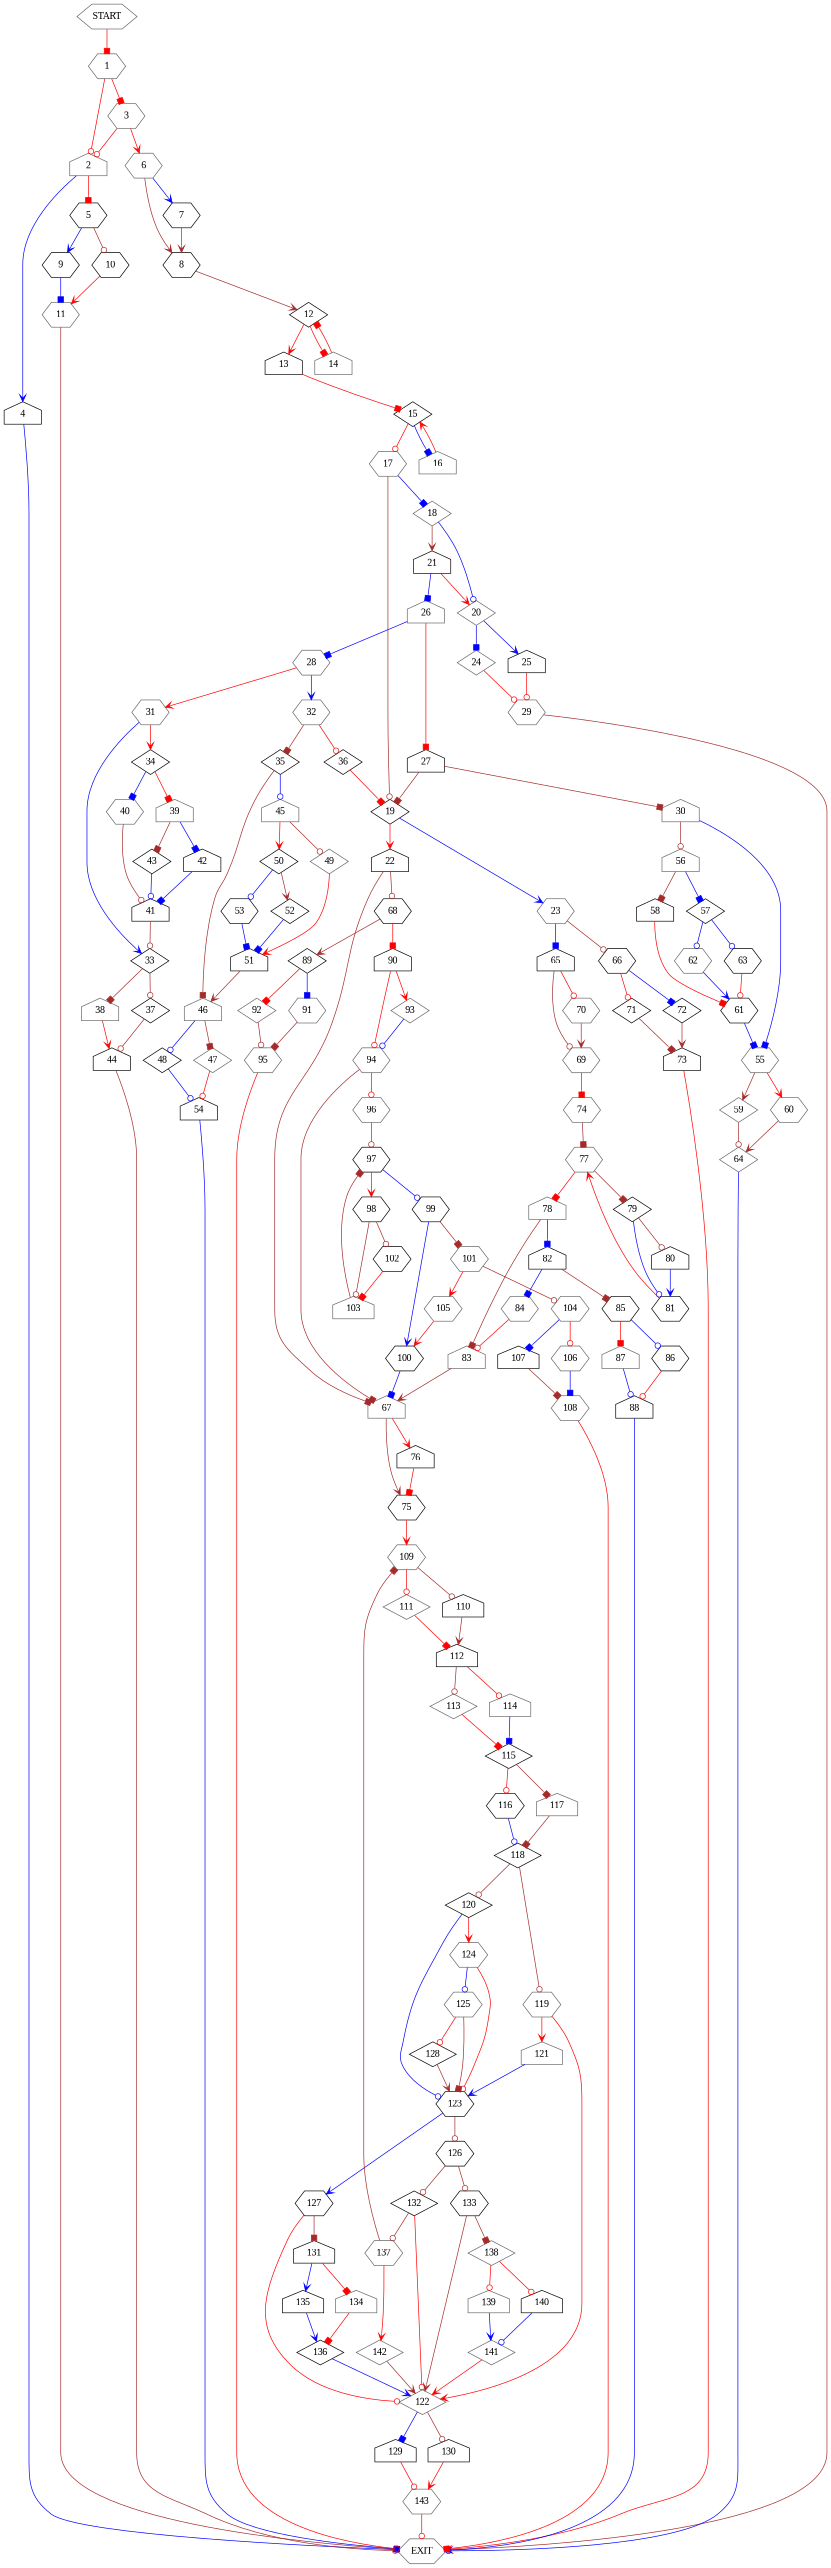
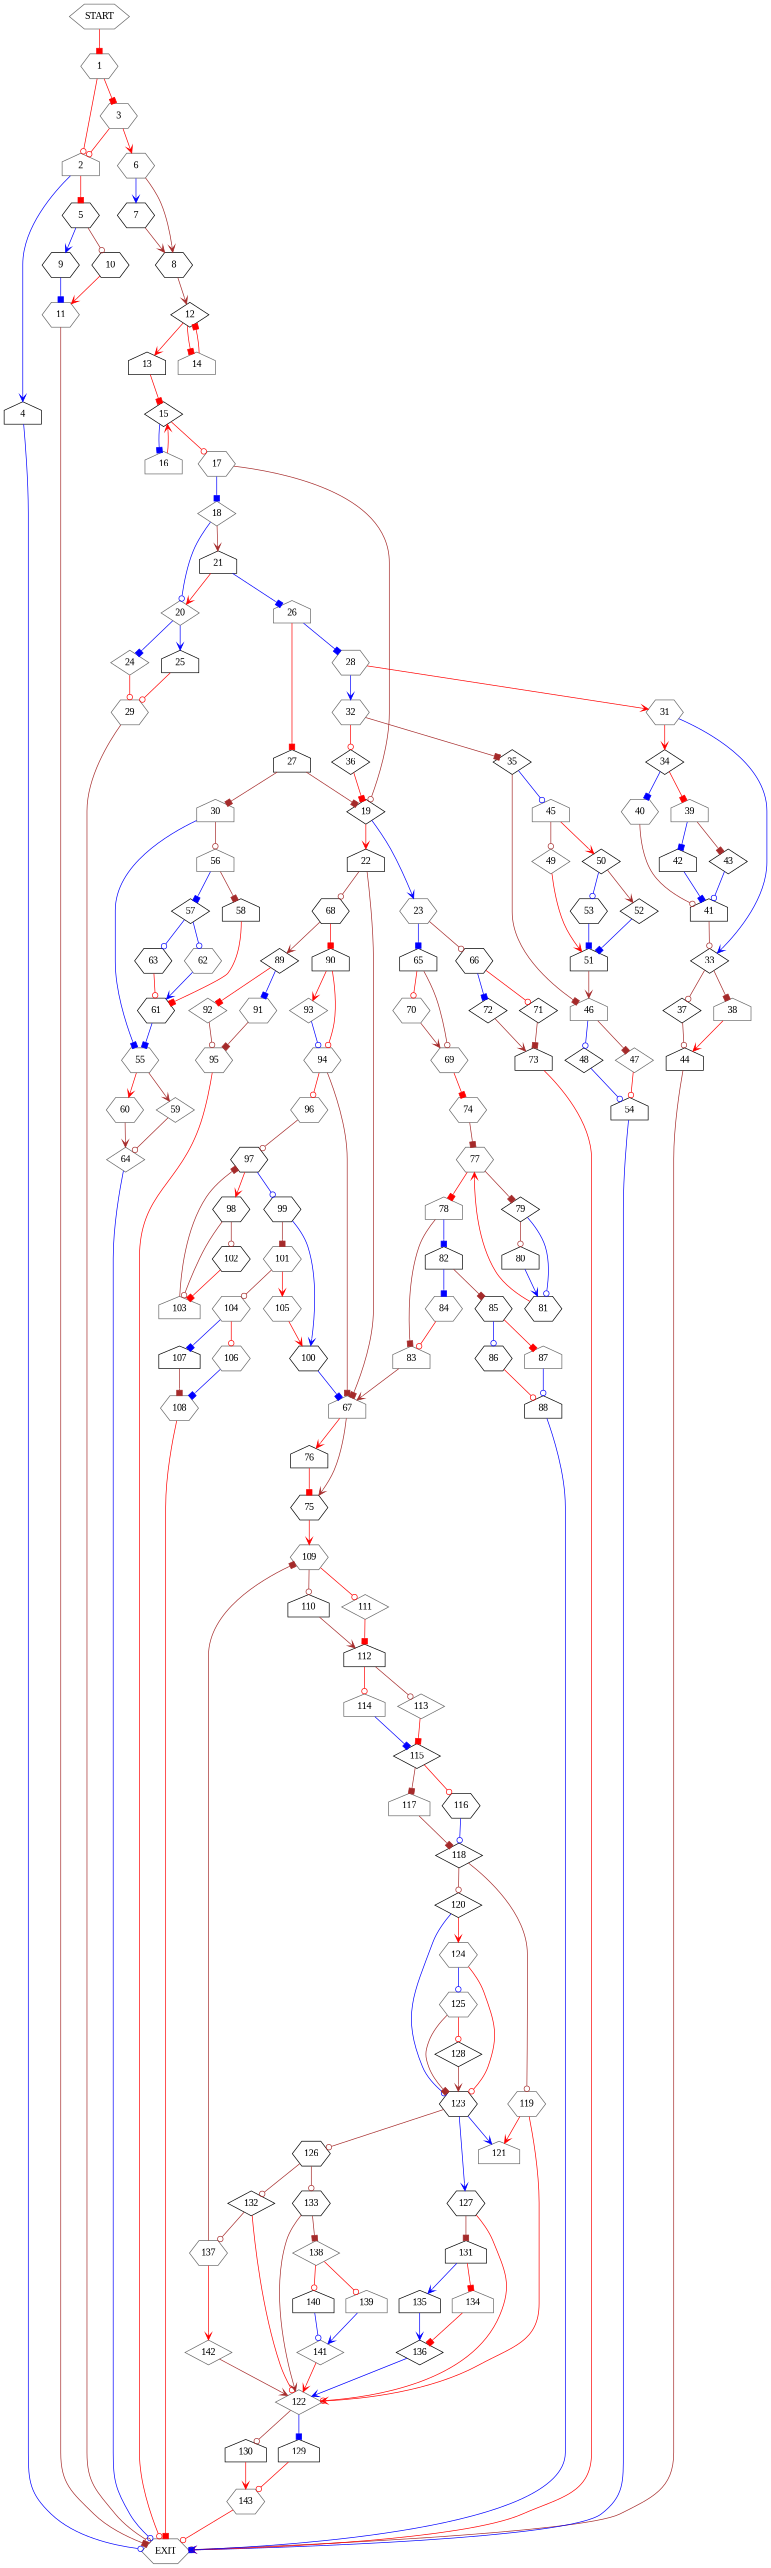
edge "121" -> "123": reversed
